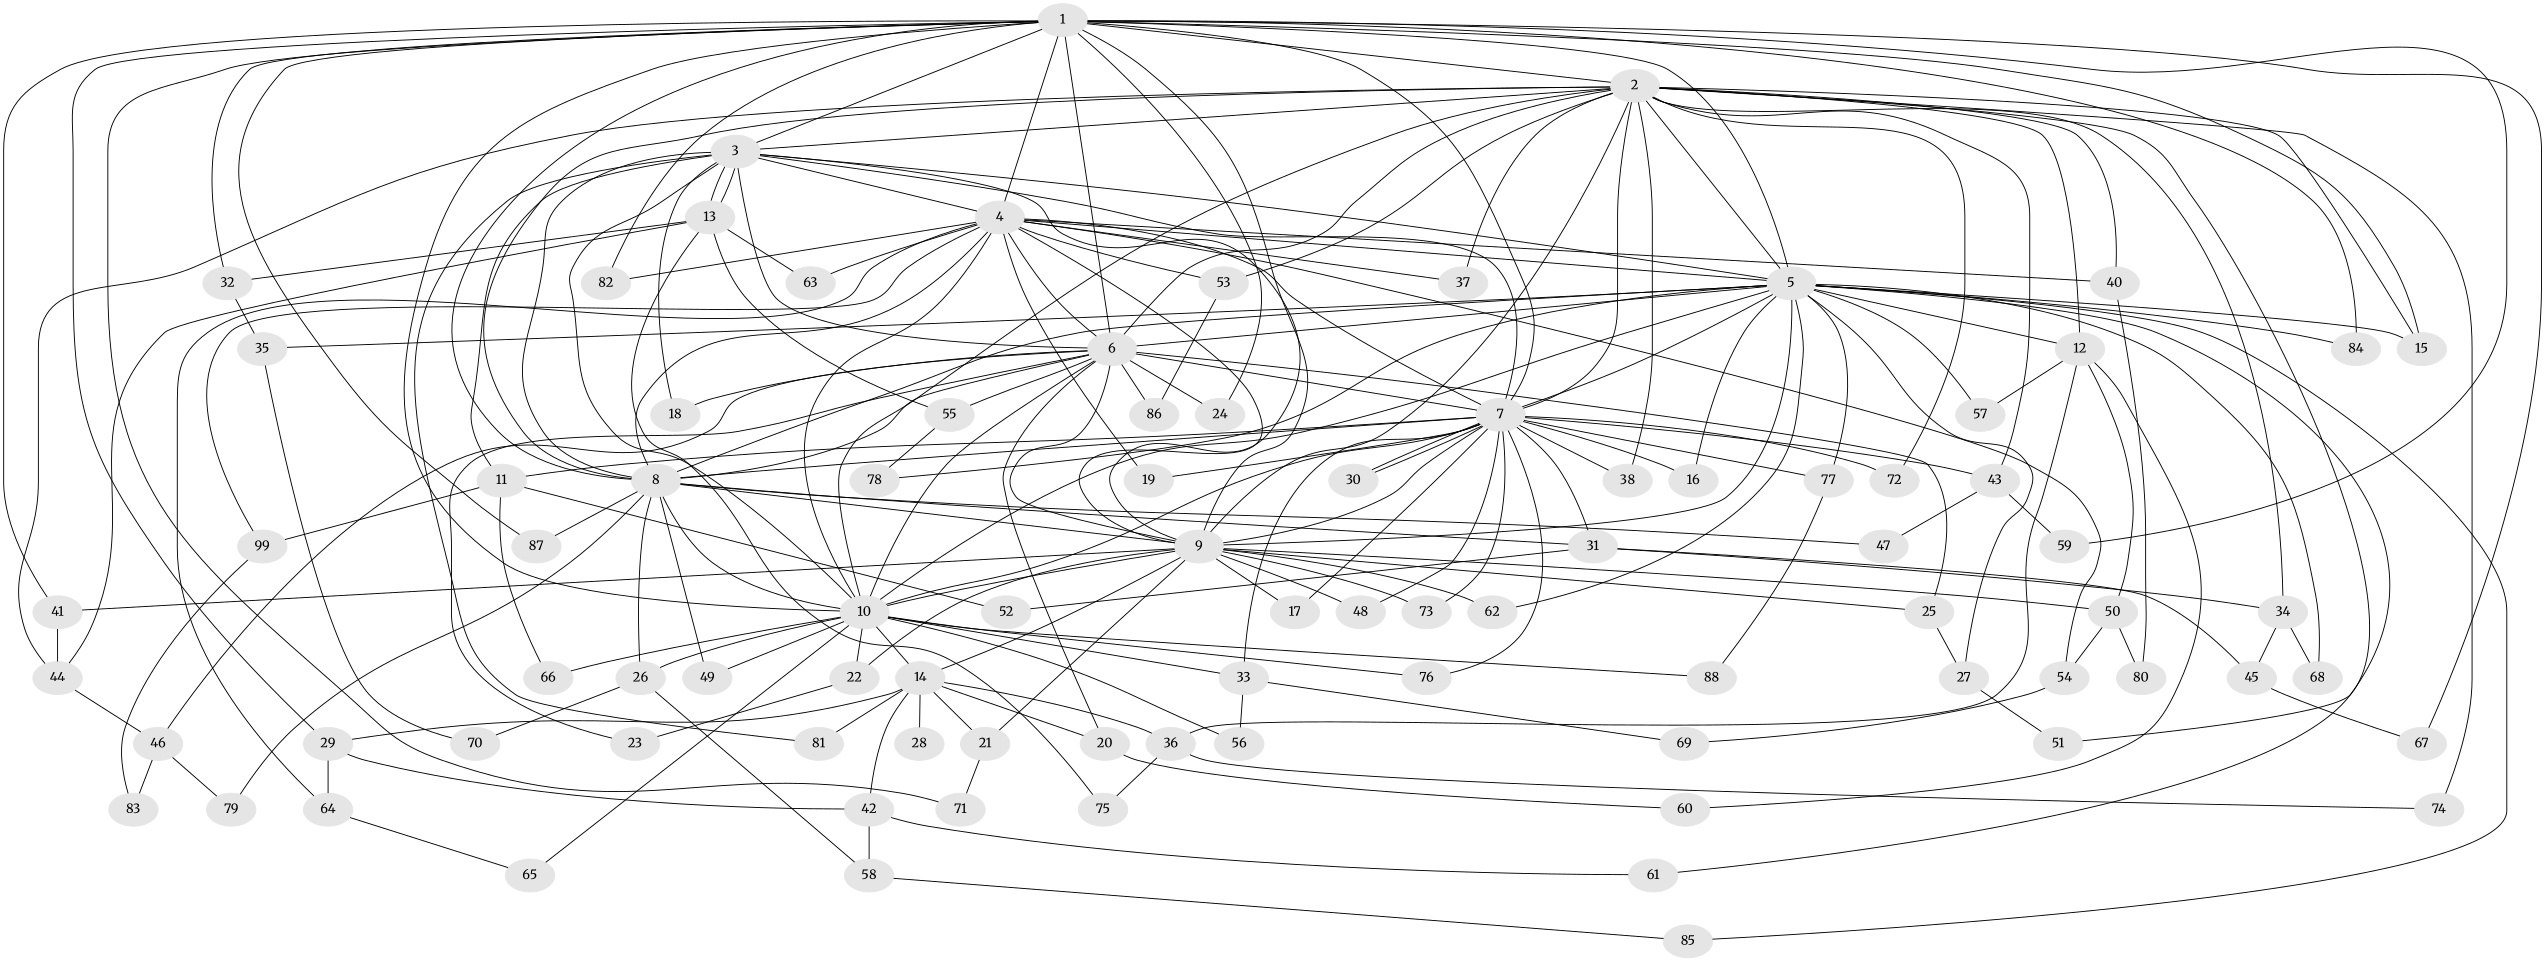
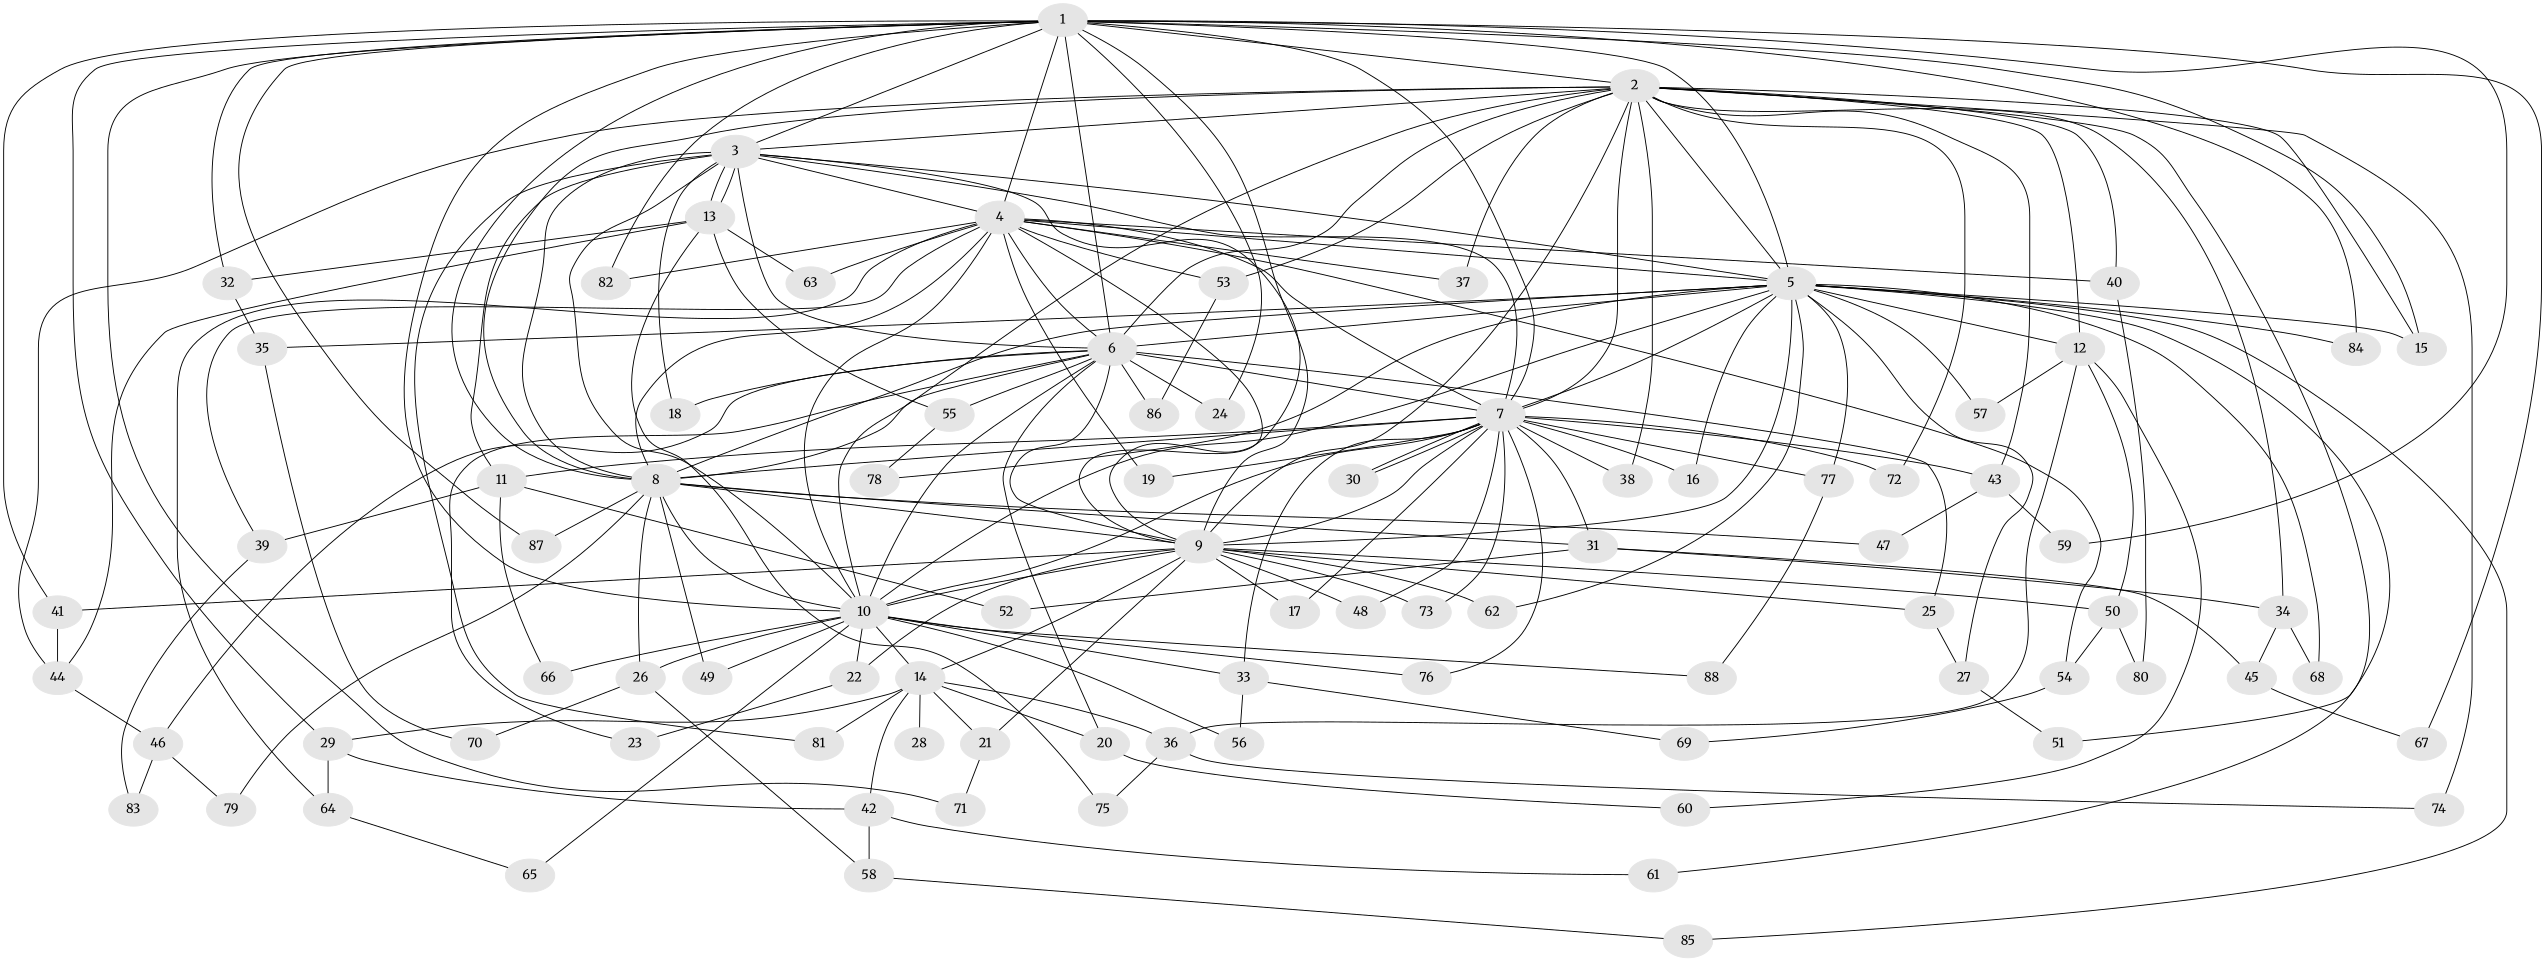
node "99": label "99" -> "39"
